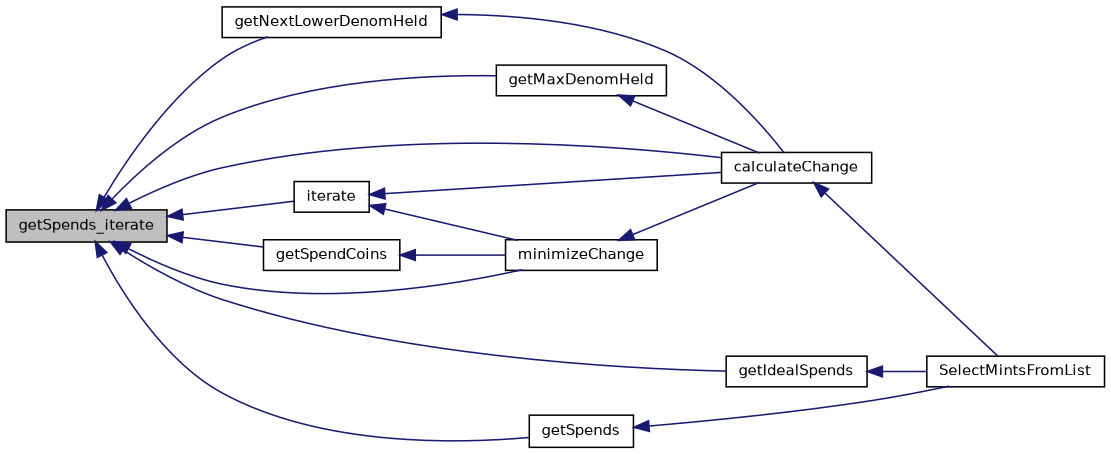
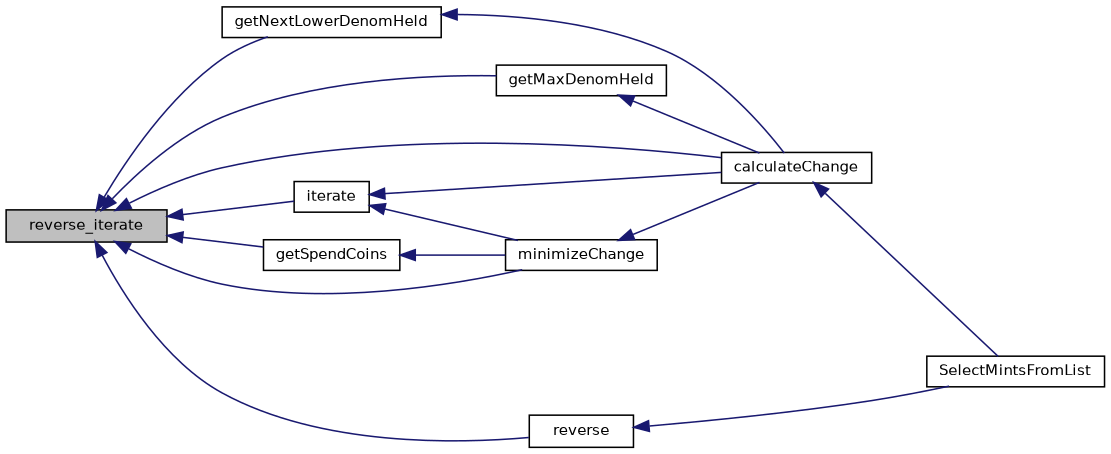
node "getSpends_iterate": label "getSpends_iterate" -> "reverse_iterate"
node "getIdealSpends": removed
node "getSpends": label "getSpends" -> "reverse"
